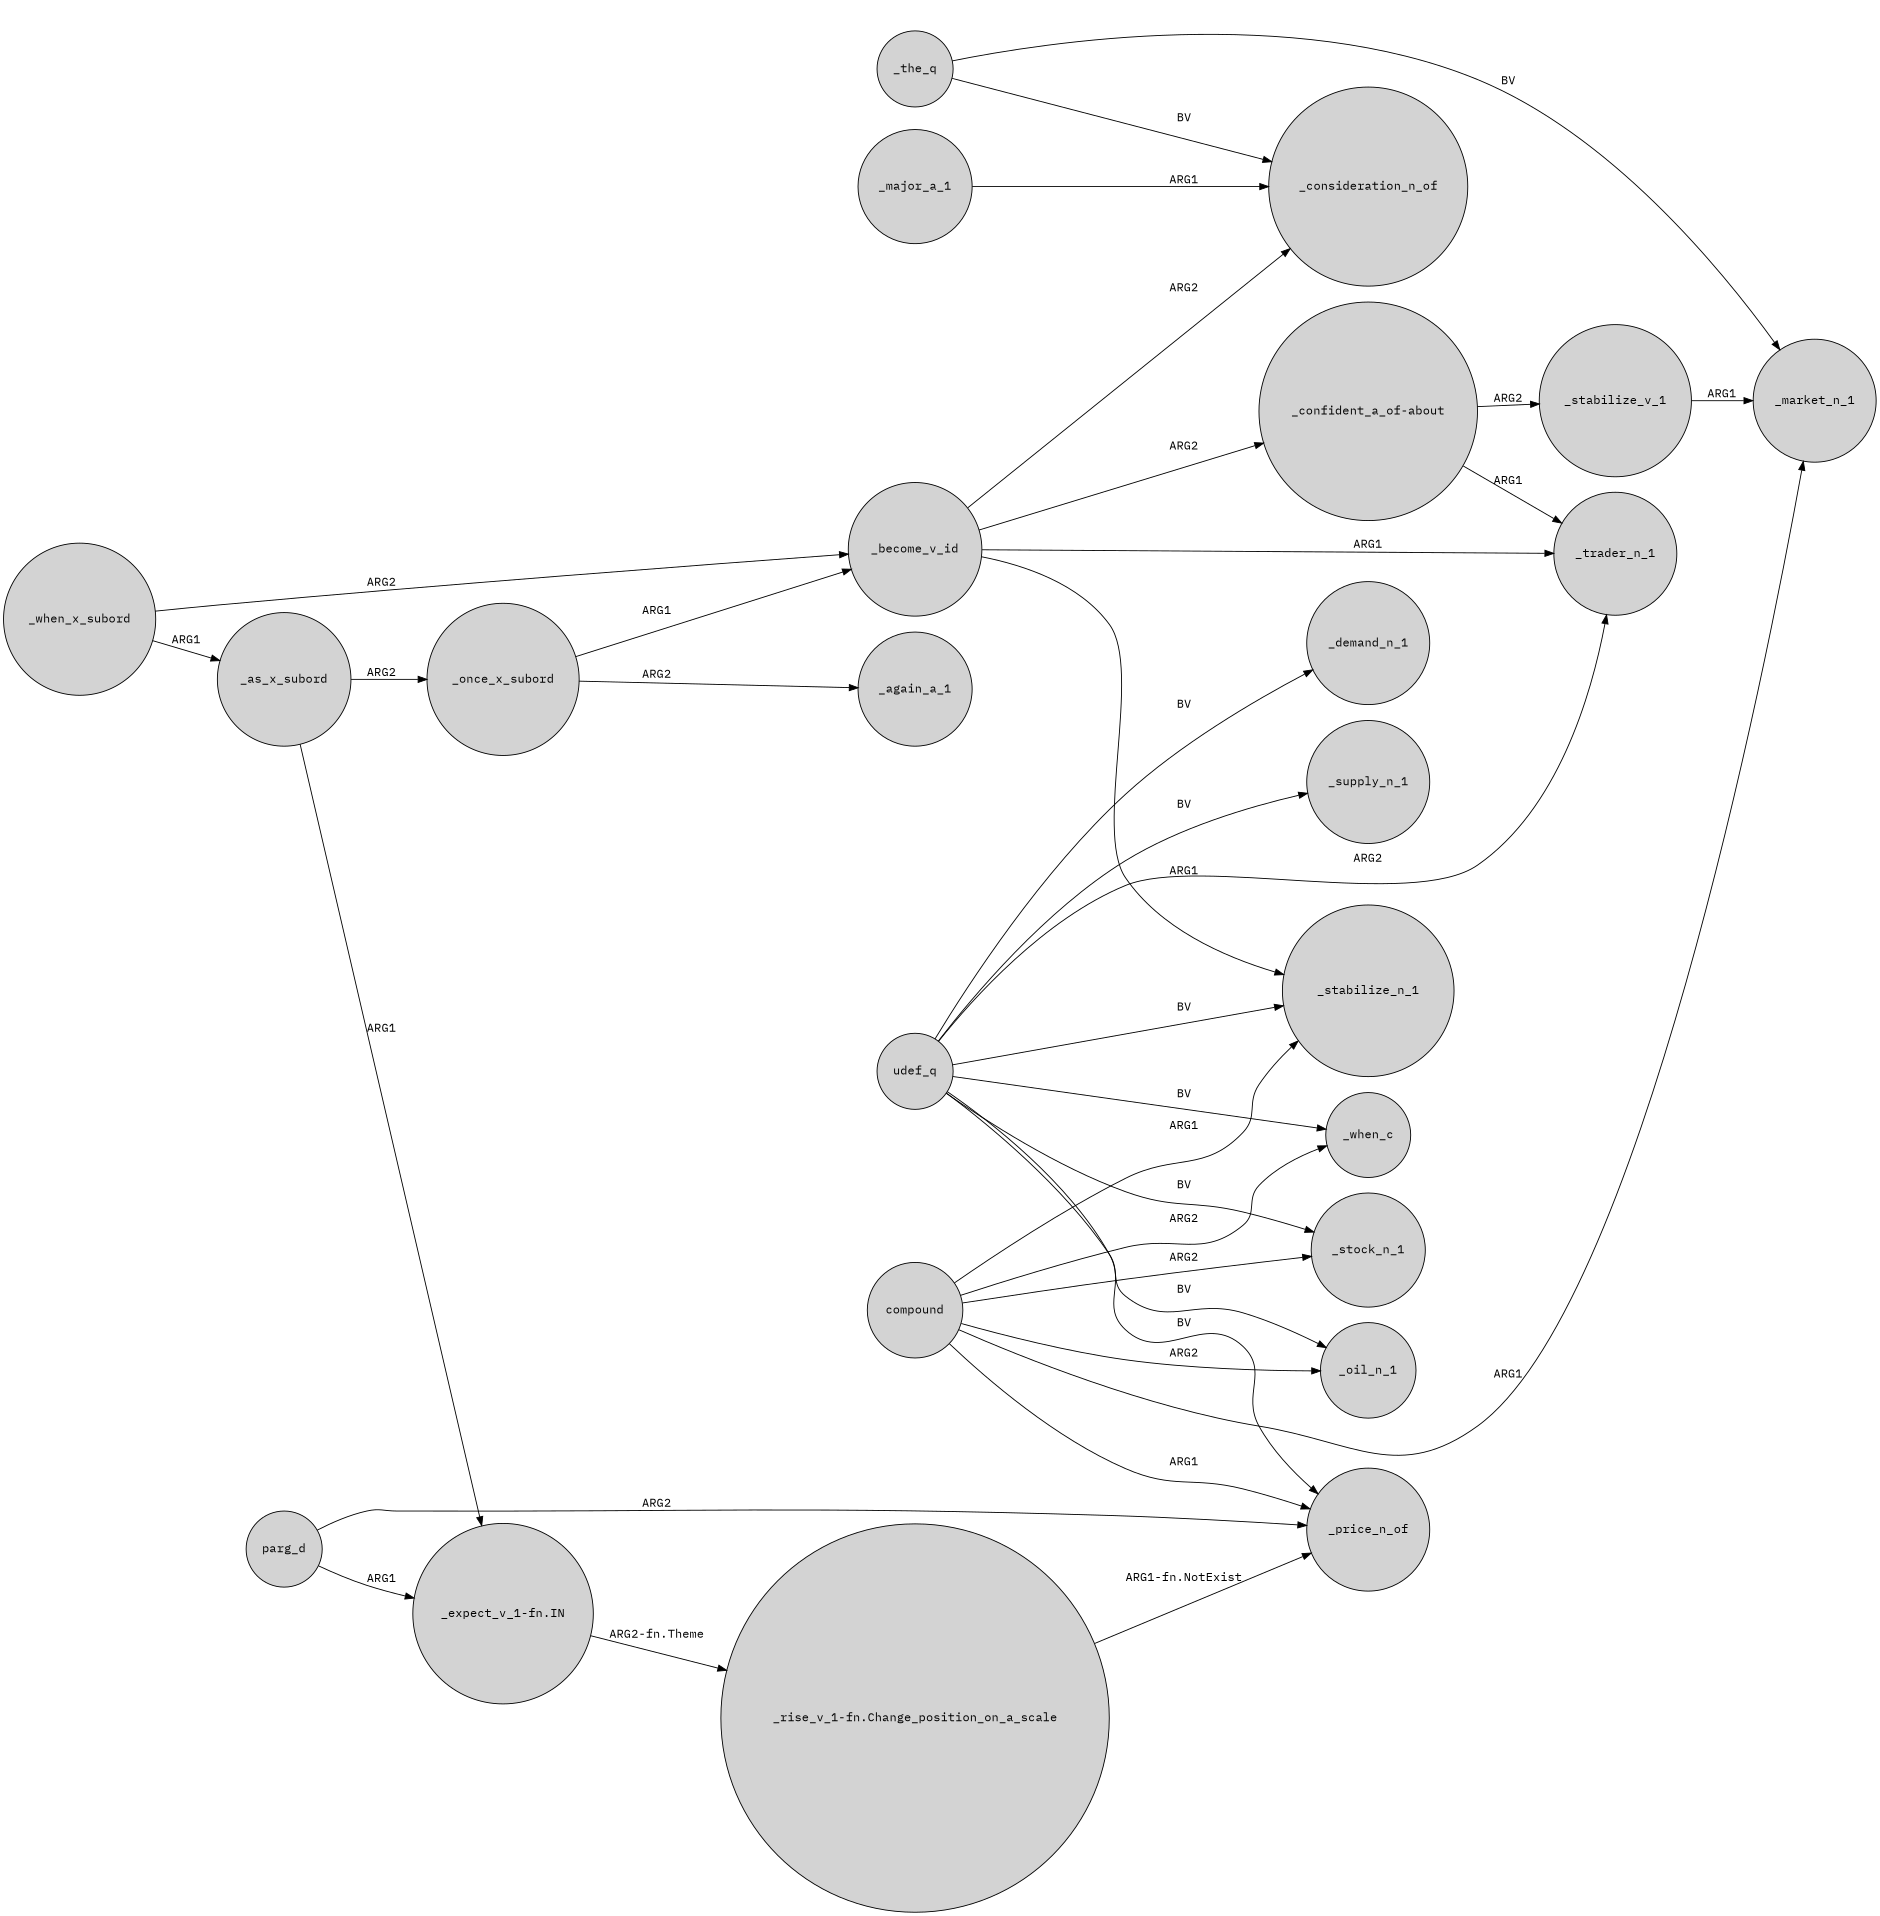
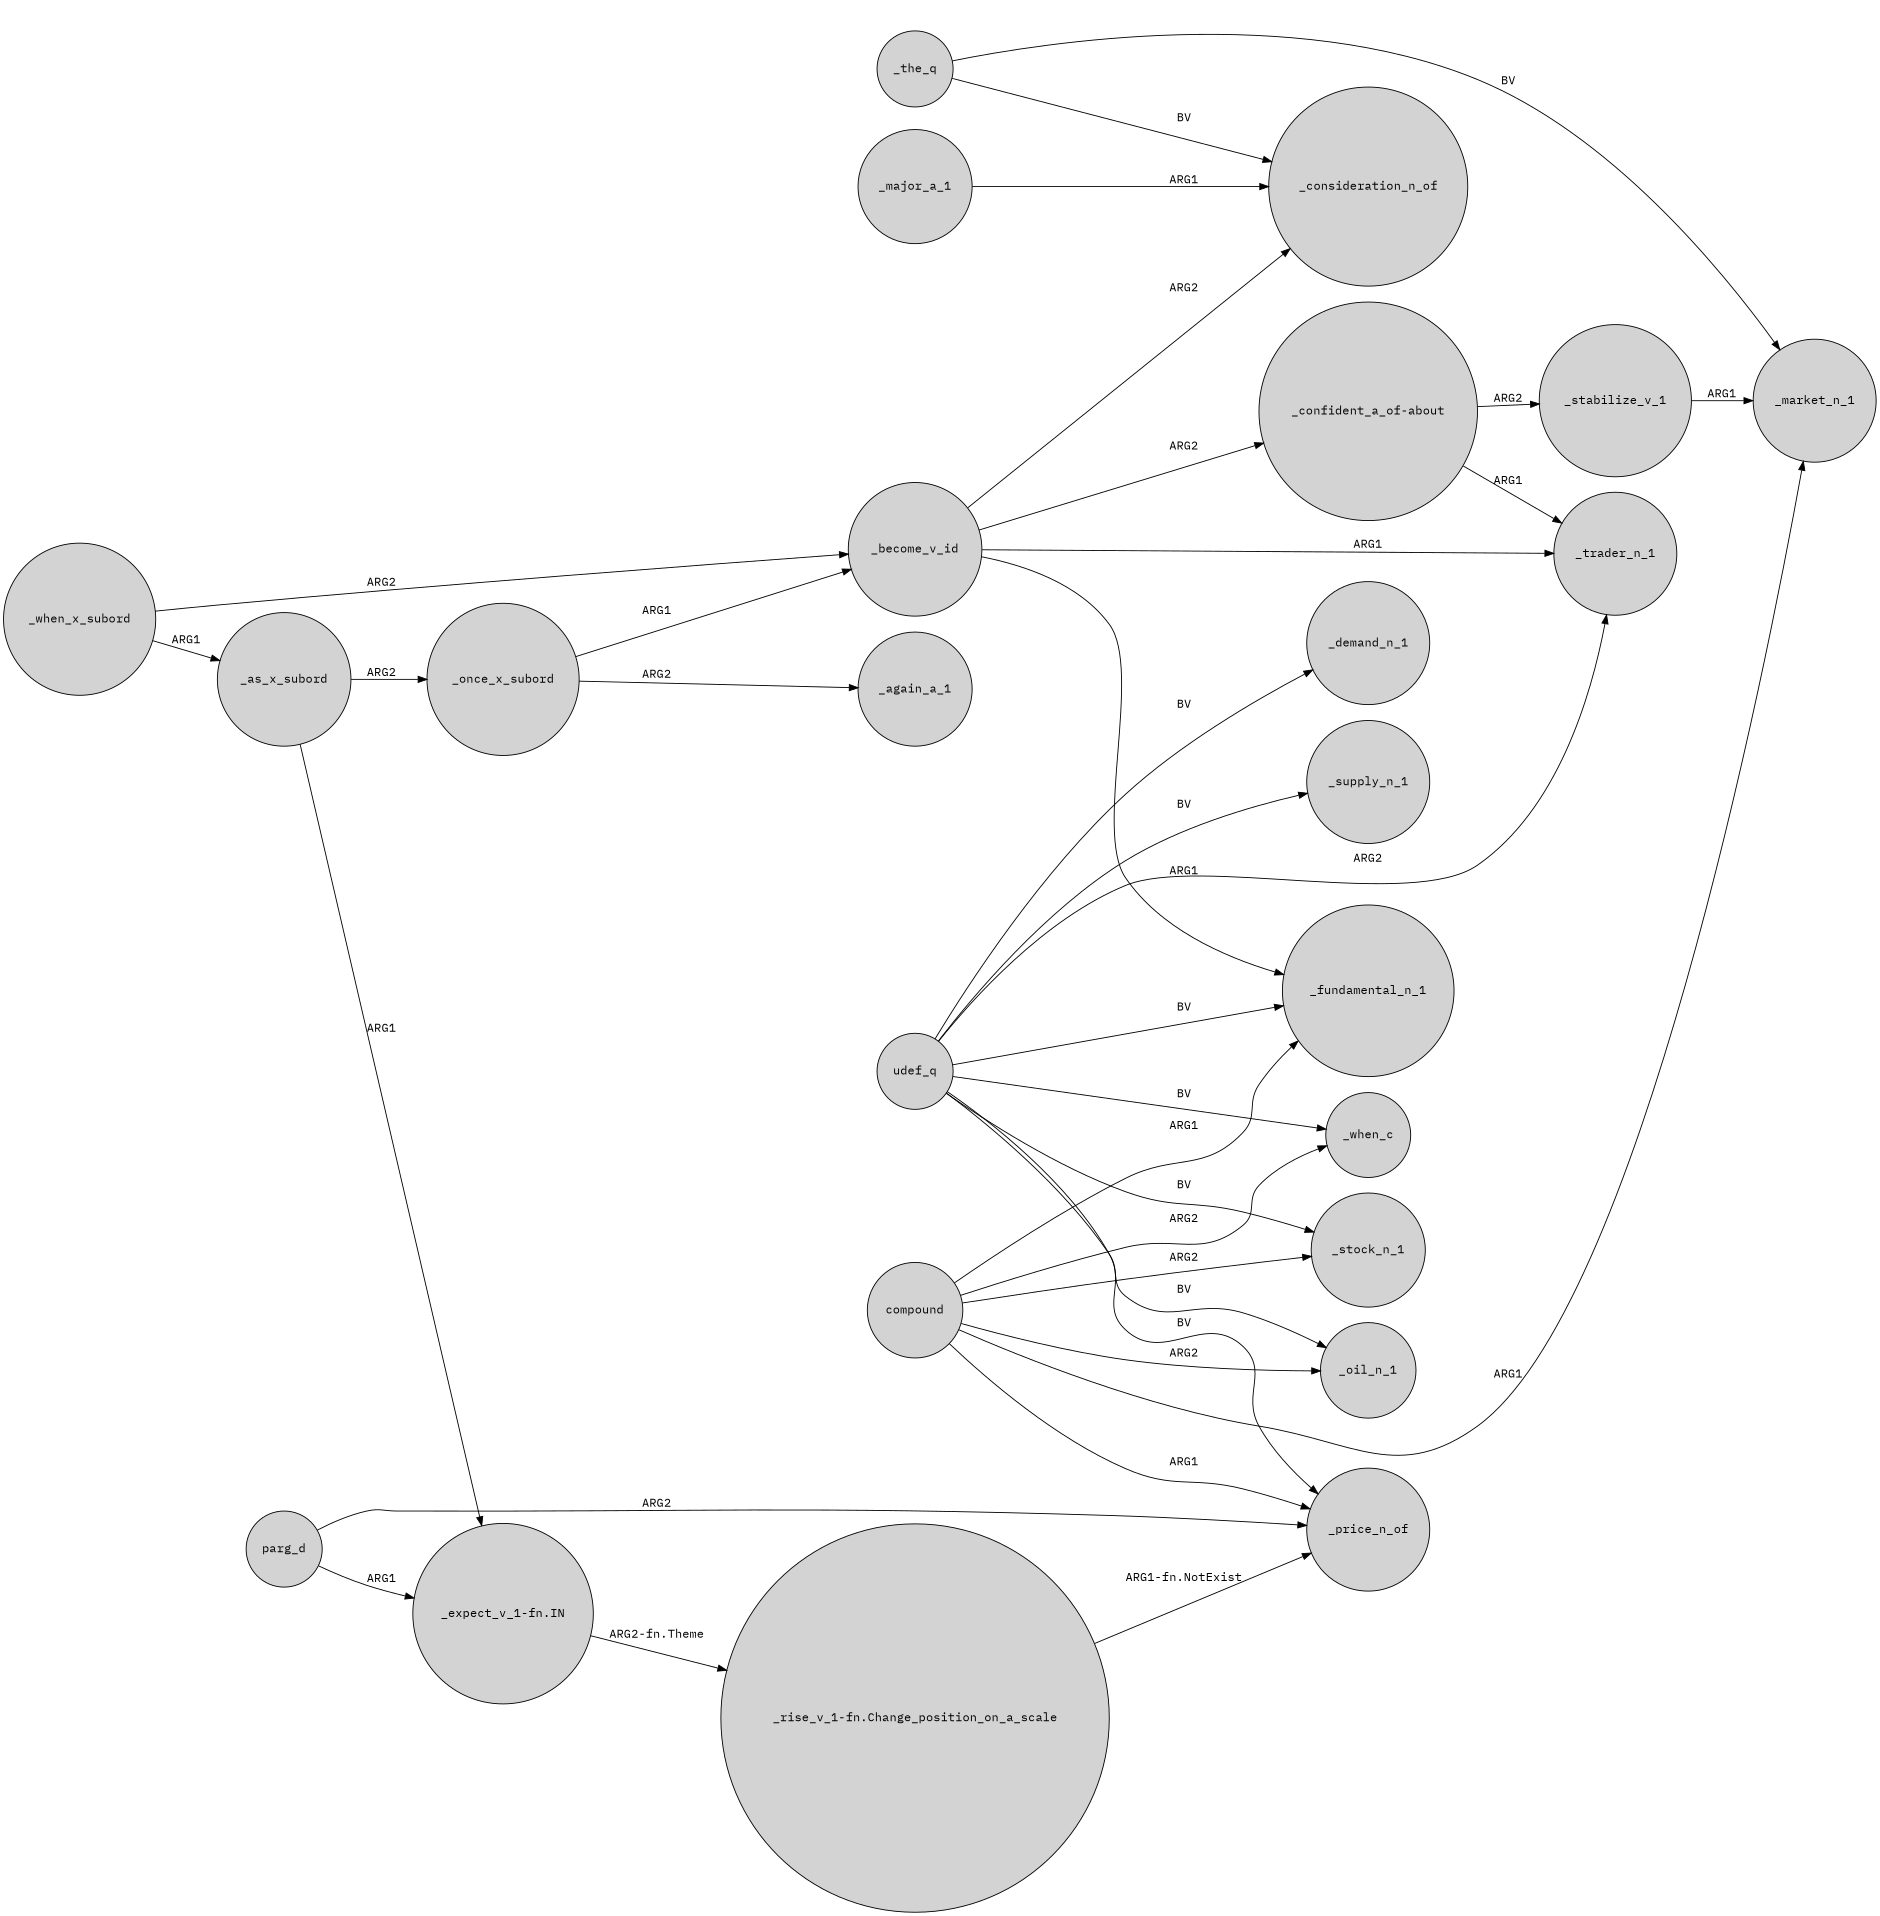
node "_stabilize_n_1": label "_stabilize_n_1" -> "_fundamental_n_1"
